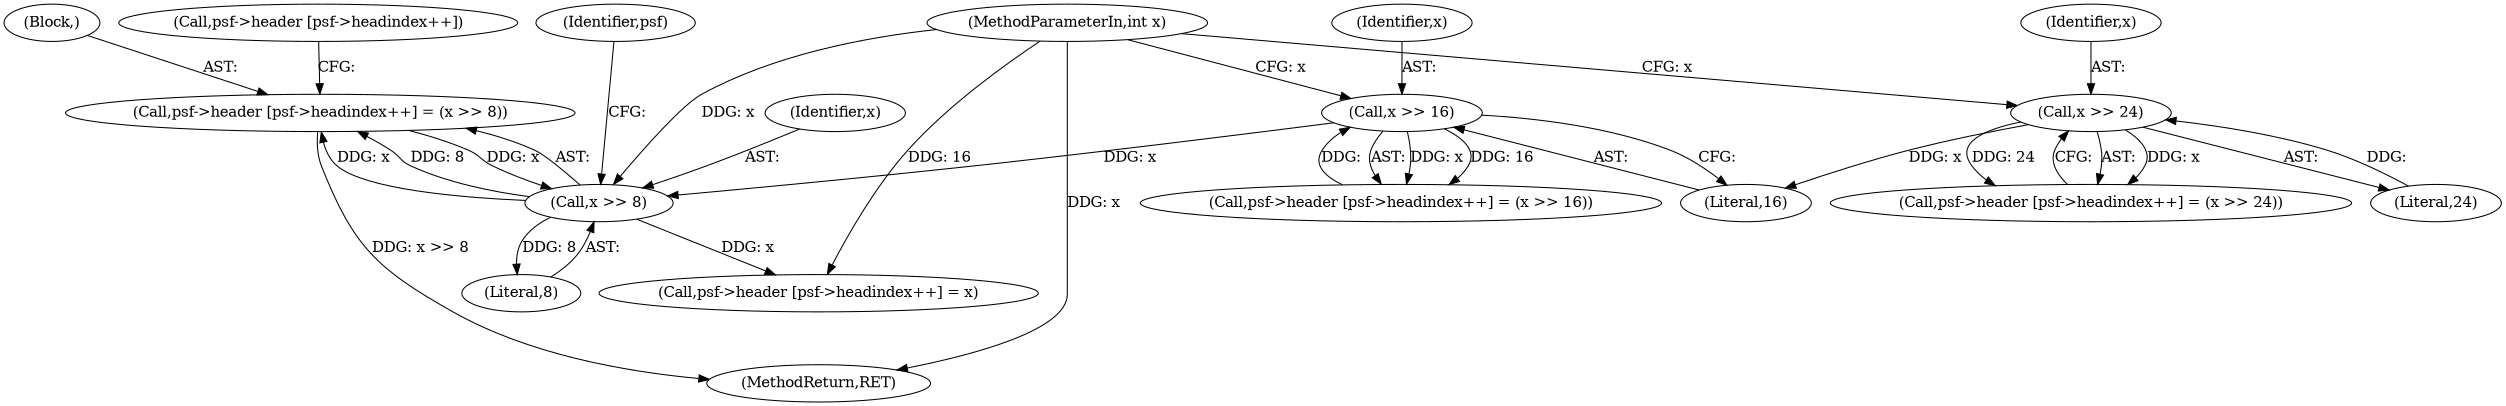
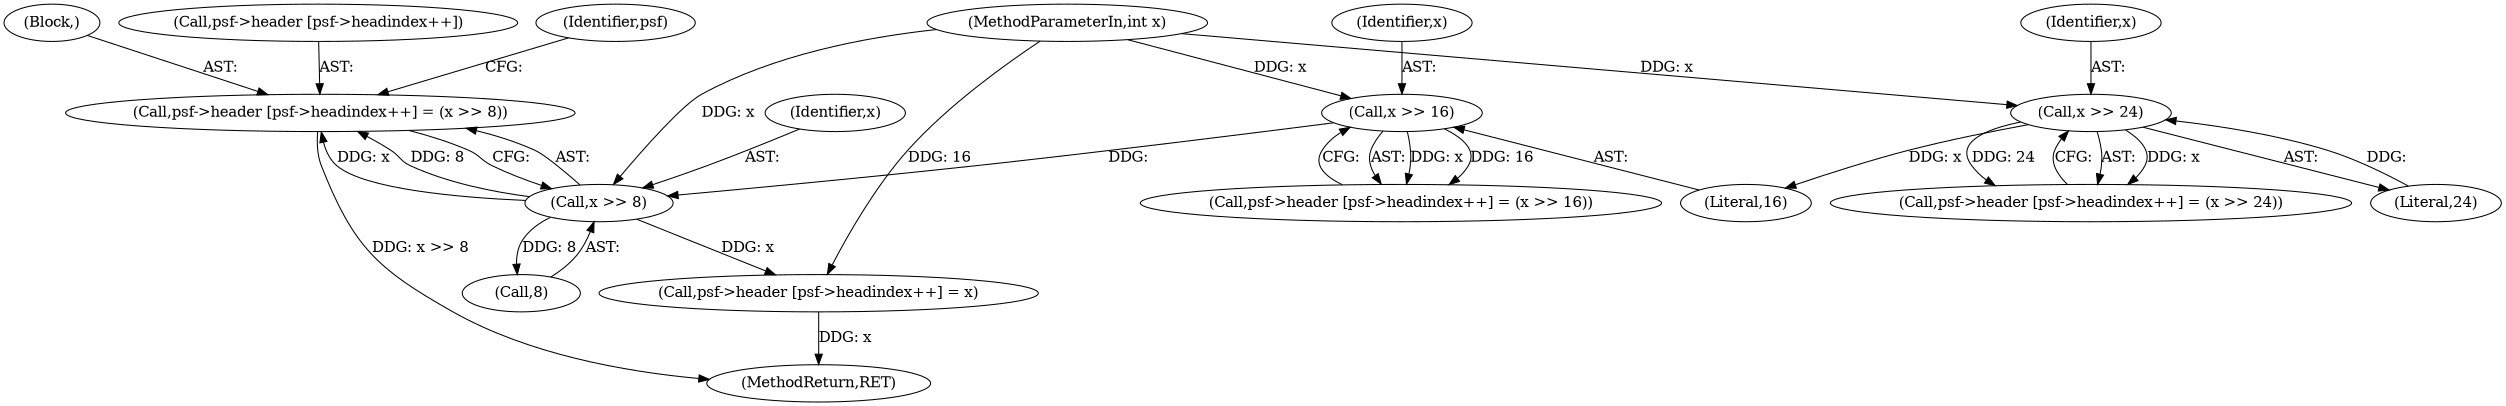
edge "(Call,psf->header [psf->headindex++])" -> "(Call,psf->header [psf->headindex++] = (x >> 8))": label "CFG: " -> "AST: "
edge "(MethodParameterIn,int x)" -> "(Call,x >> 16)": label "CFG: x" -> "DDG: x"
edge "(MethodParameterIn,int x)" -> "(Call,x >> 24)": label "CFG: x" -> "DDG: x"
edge "(Identifier,psf)" -> "(Call,x >> 8)": now "(Identifier,psf)" -> "(Call,psf->header [psf->headindex++] = (x >> 8))"
edge "(Call,x >> 16)" -> "(Literal,16)": removed, label "CFG:"
edge "(Call,psf->header [psf->headindex++] = (x >> 8))" -> "(Call,x >> 8)": label "DDG: x" -> "CFG: "
edge "(Call,x >> 16)" -> "(Call,x >> 8)": label "DDG: x" -> "DDG: "
edge "(Call,psf->header [psf->headindex++] = (x >> 16))" -> "(Call,x >> 16)": label "DDG: " -> "CFG: "
edge "(MethodParameterIn,int x)" -> "(MethodReturn,RET)": now "(Call,psf->header [psf->headindex++] = x)" -> "(MethodReturn,RET)"
node "(Literal,8)": label "(Literal,8)" -> "(Call,8)"
